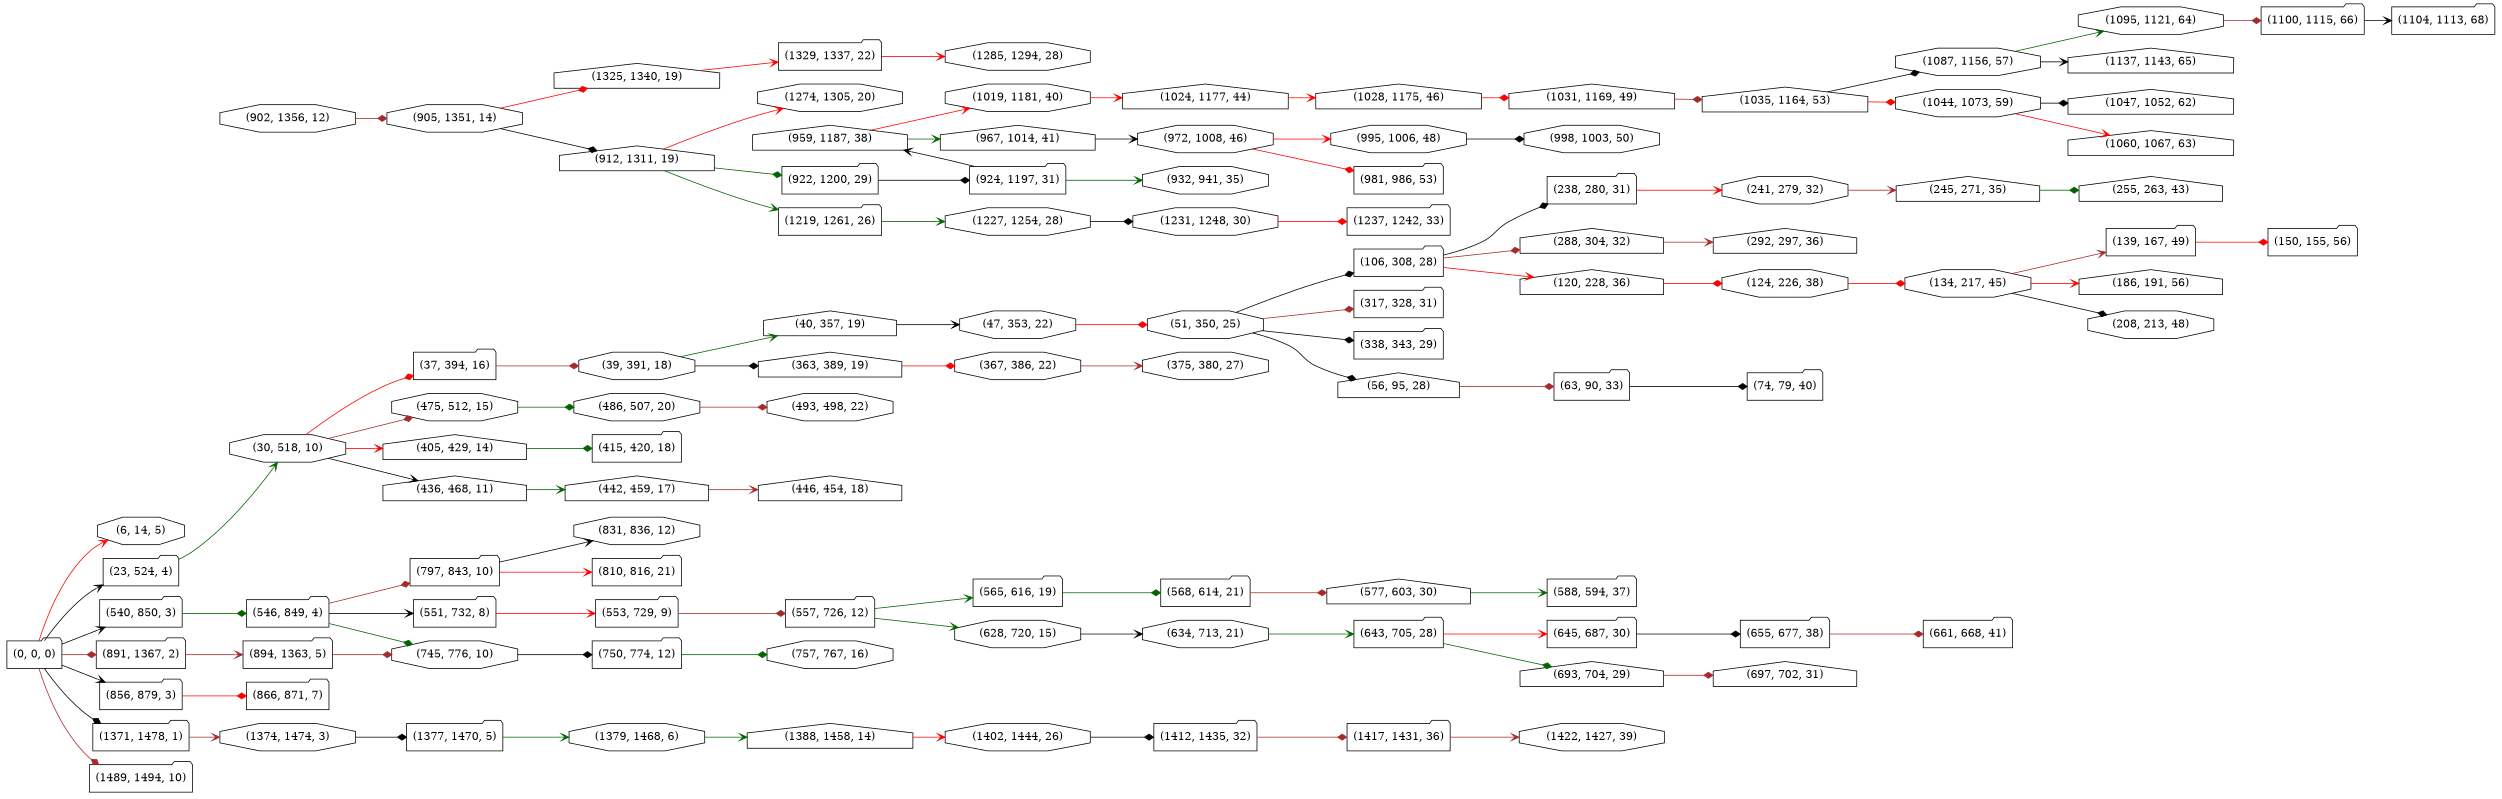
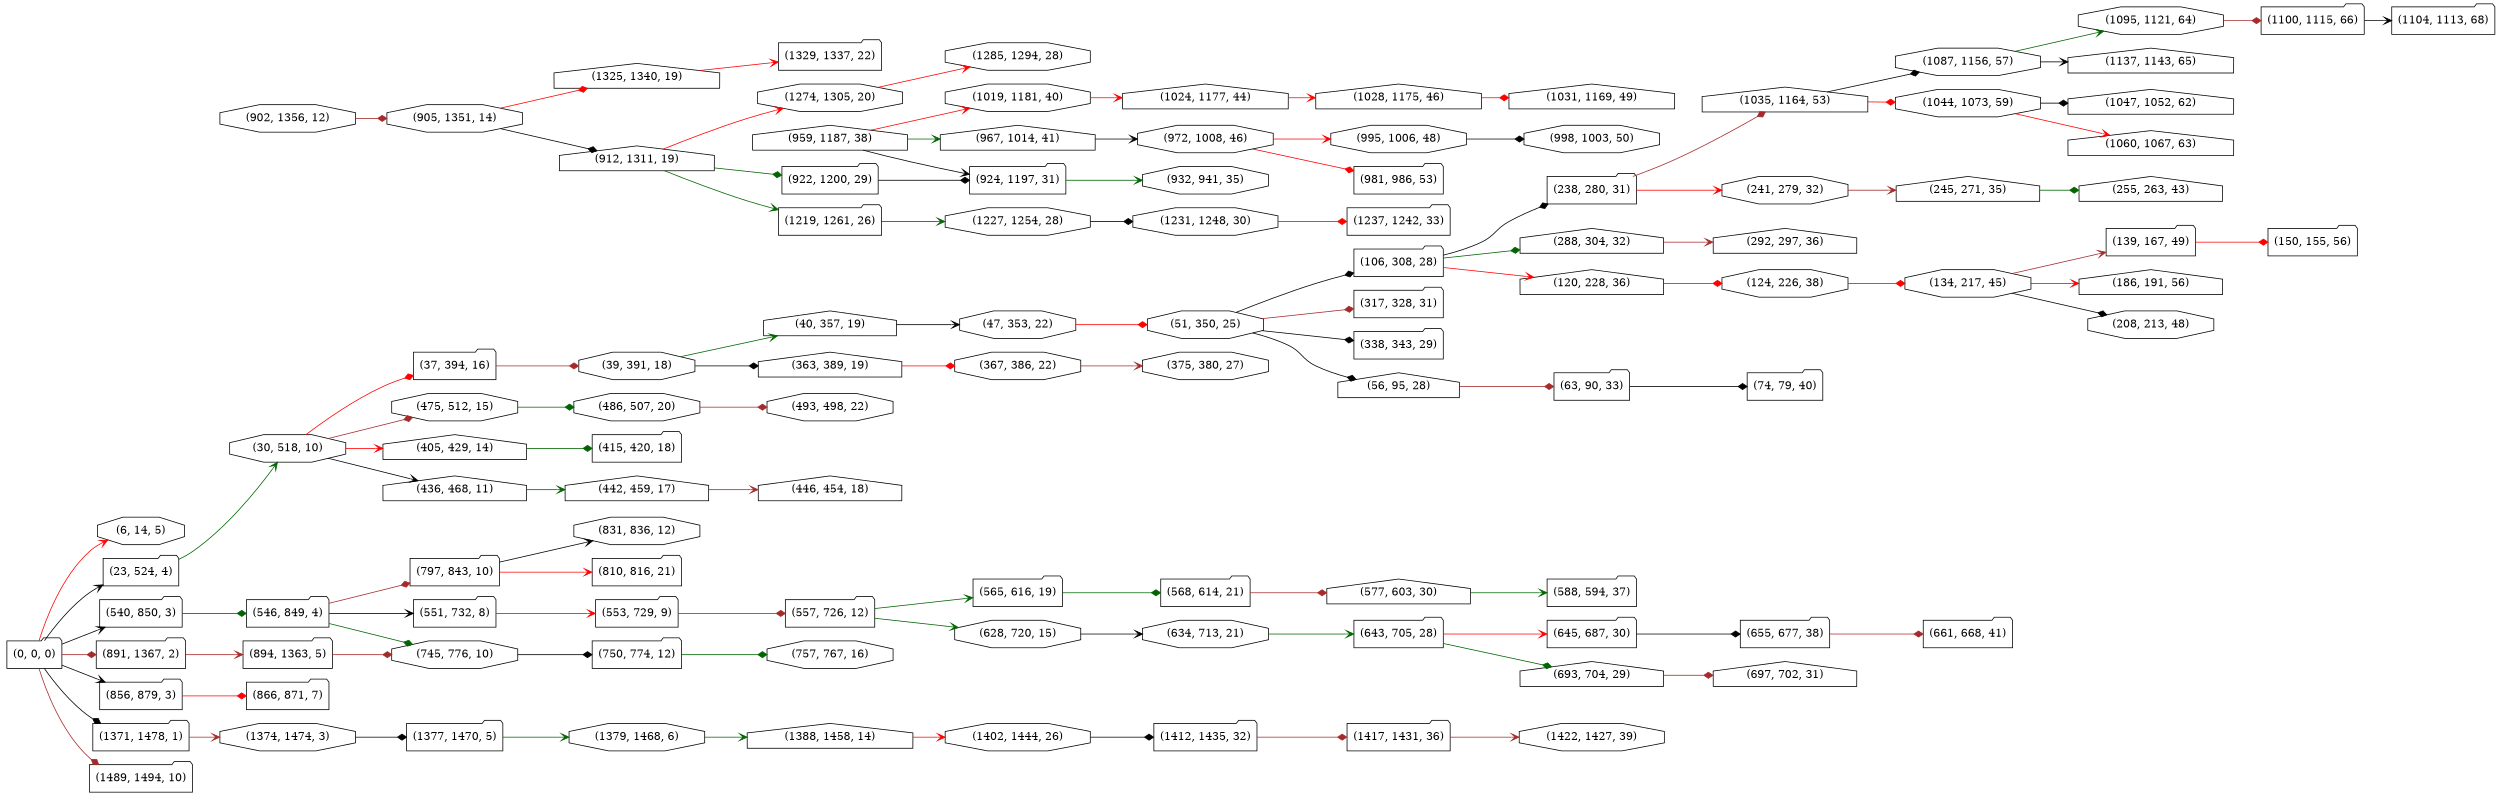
edge "(1329, 1337, 22)" -> "(1285, 1294, 28)": now "(1274, 1305, 20)" -> "(1285, 1294, 28)"
edge "(1031, 1169, 49)" -> "(1035, 1164, 53)": now "(238, 280, 31)" -> "(1035, 1164, 53)"
edge "(924, 1197, 31)" -> "(959, 1187, 38)": reversed
edge "(106, 308, 28)" -> "(288, 304, 32)": color brown -> darkgreen
